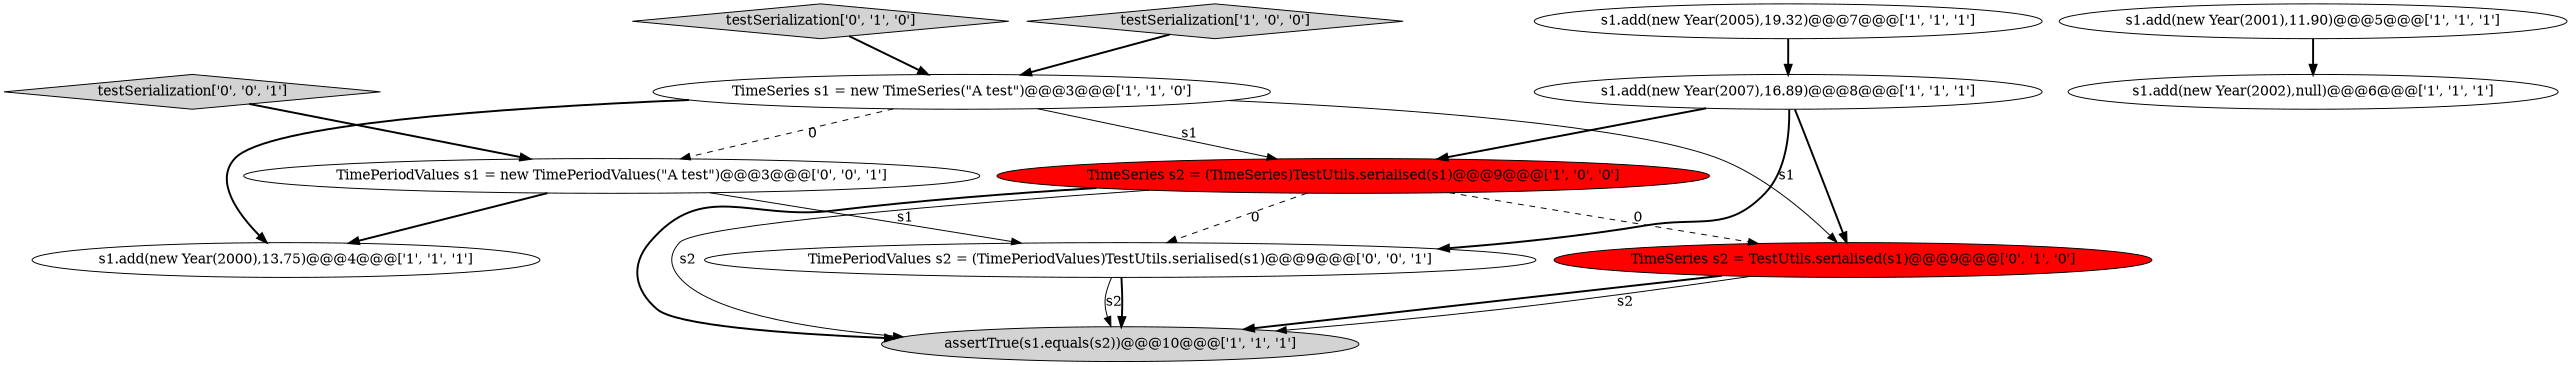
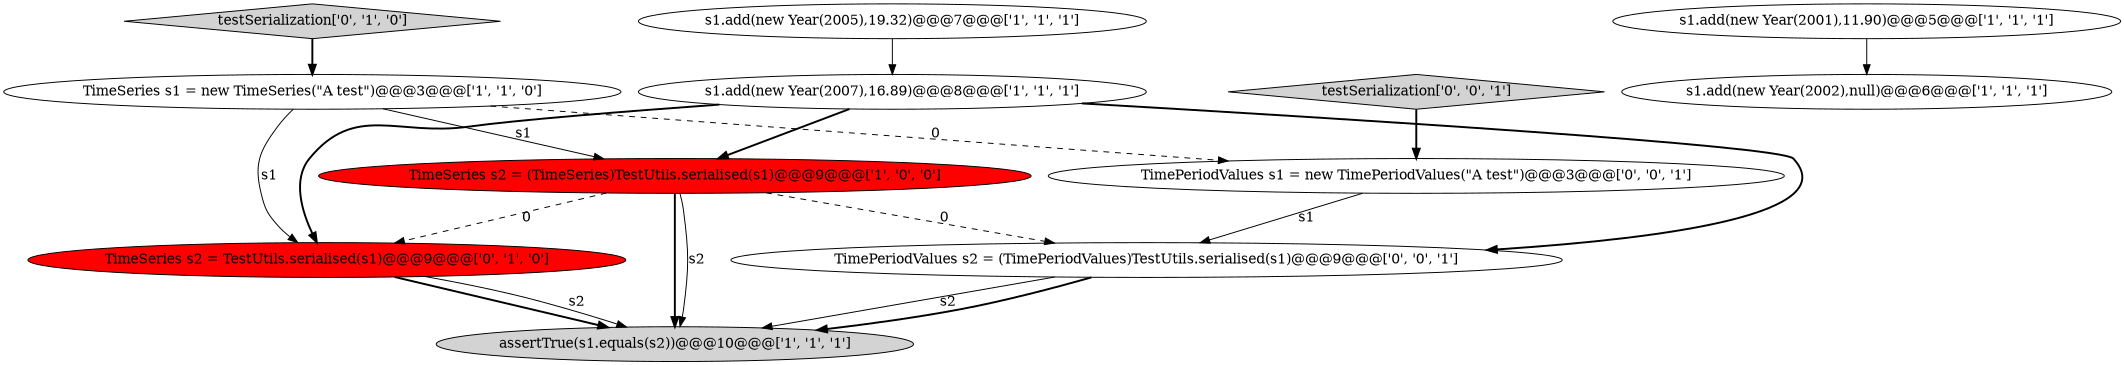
node "testSerialization['1', '0', '0']": removed
edge "s1.add(new Year(2005),19.32)@@@7@@@['1', '1', '1']" -> "s1.add(new Year(2007),16.89)@@@8@@@['1', '1', '1']": style bold -> solid
edge "s1.add(new Year(2001),11.90)@@@5@@@['1', '1', '1']" -> "s1.add(new Year(2002),null)@@@6@@@['1', '1', '1']": style bold -> solid
node "s1.add(new Year(2000),13.75)@@@4@@@['1', '1', '1']": removed
